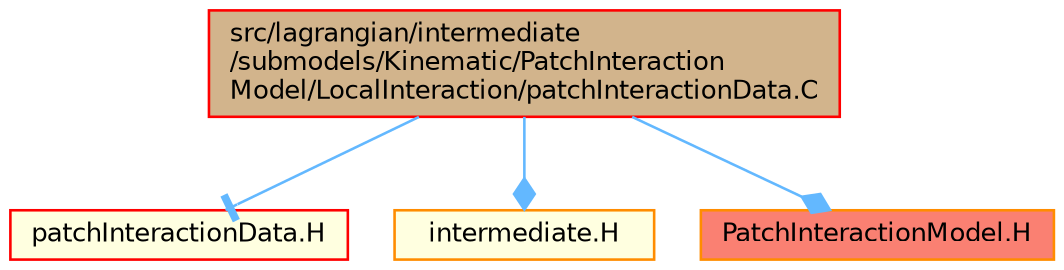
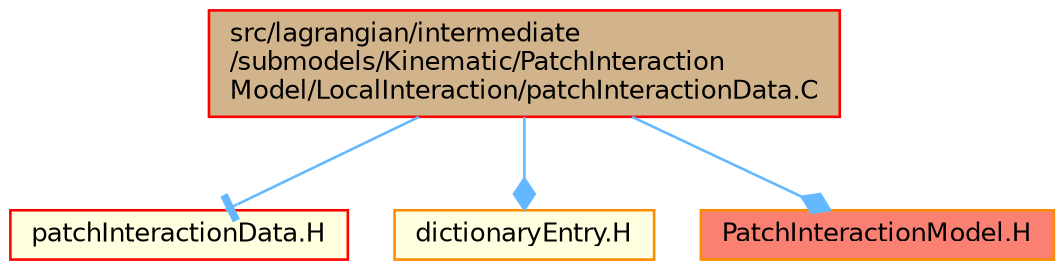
node "intermediate.H": label "intermediate.H" -> "dictionaryEntry.H"
